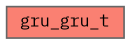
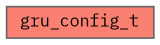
node "gru_gru_t": label "gru_gru_t" -> "gru_config_t"
